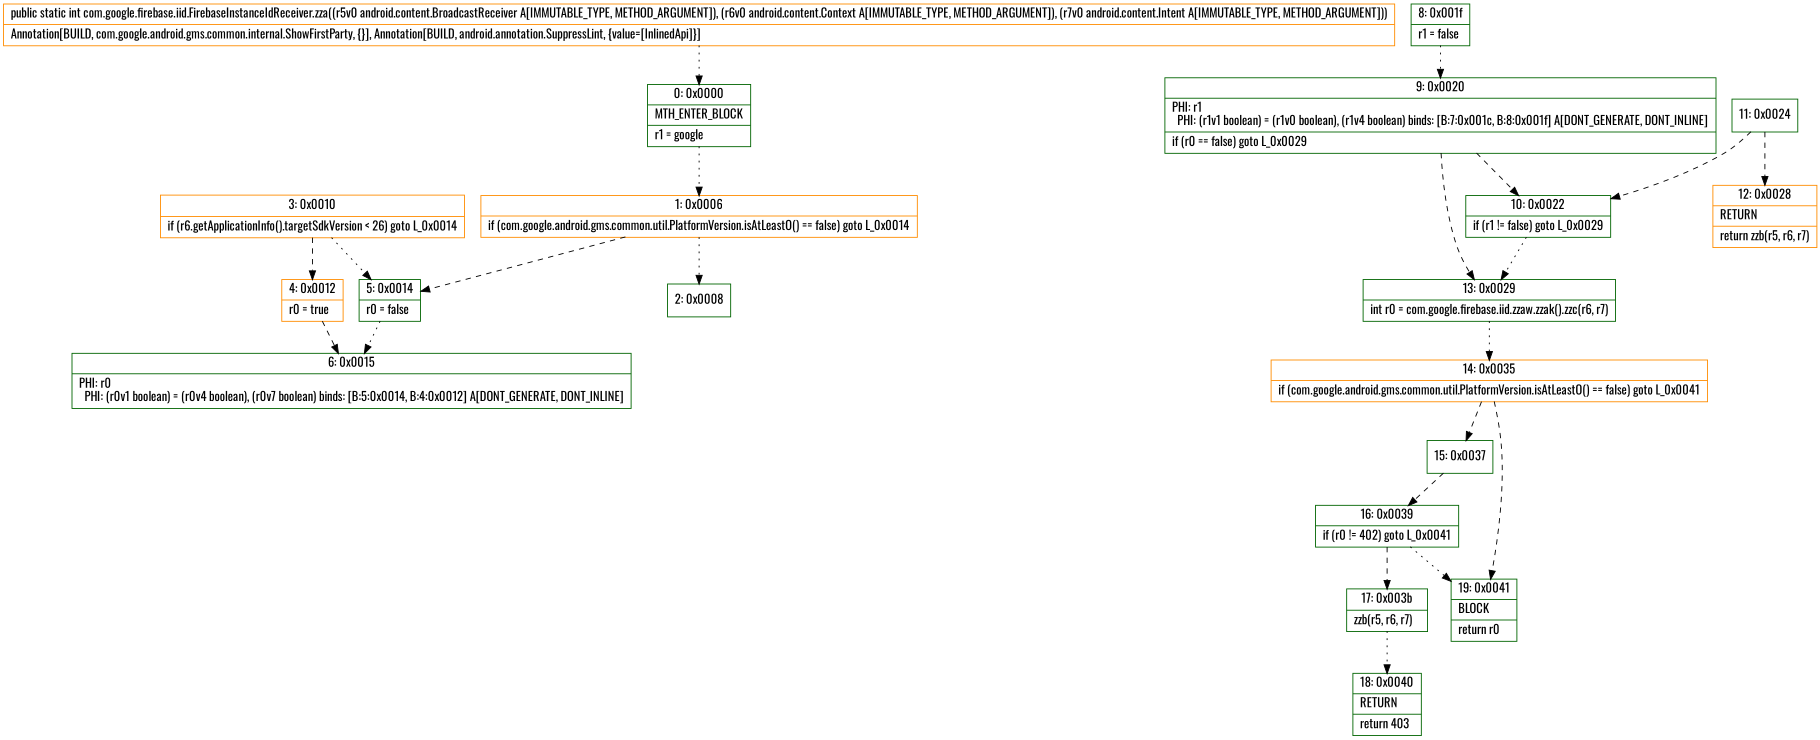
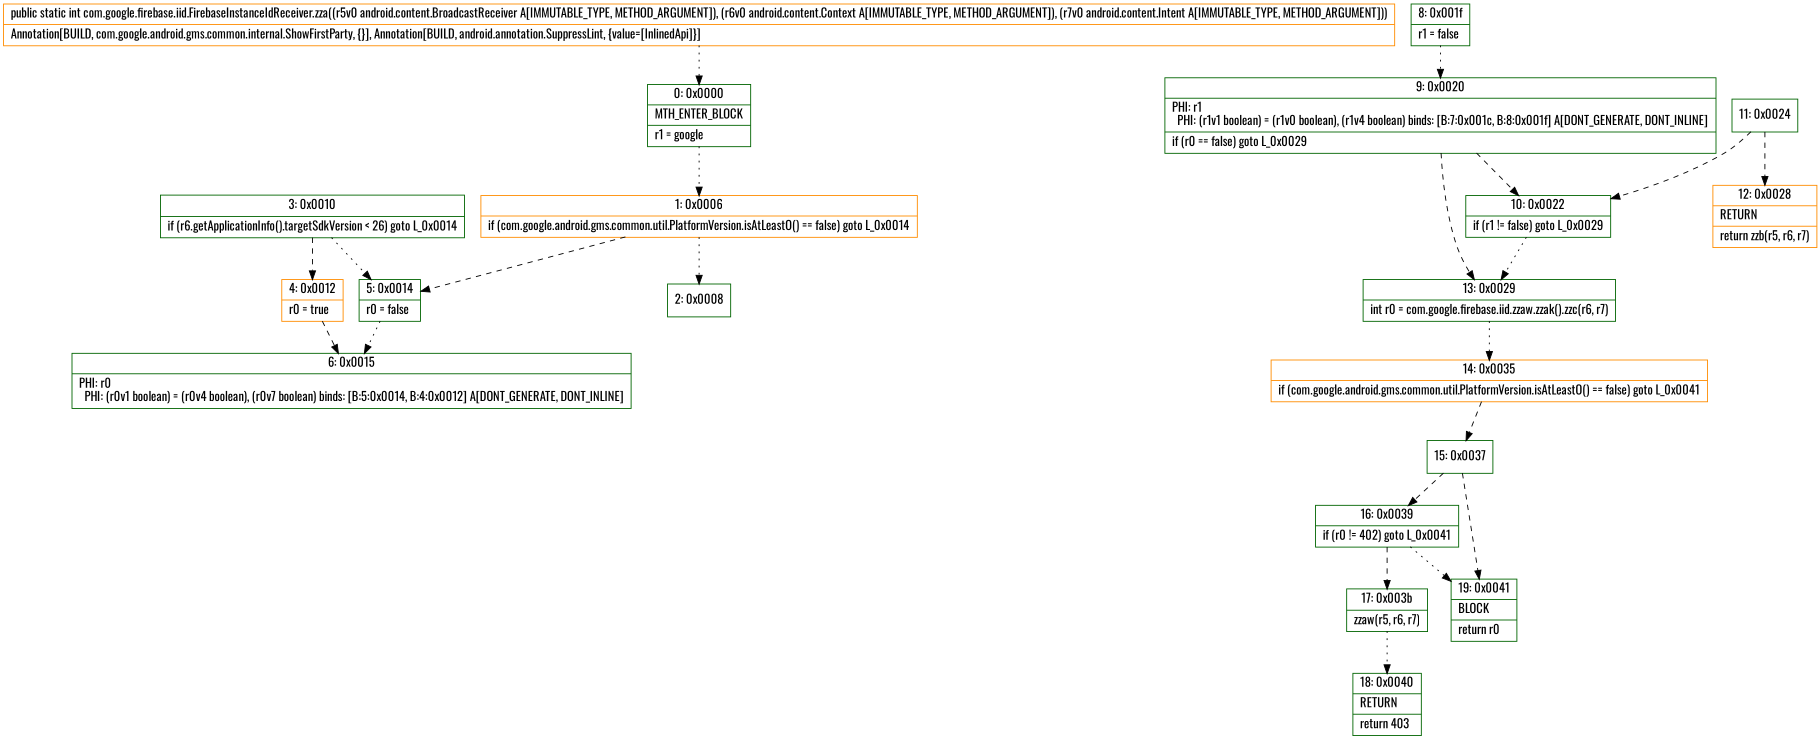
node "3: 0x0010": color darkorange -> darkgreen
edge "14: 0x0035" -> "19: 0x0041": now "15: 0x0037" -> "19: 0x0041"
node "17: 0x003b": text "zzb(r5, r6, r7)" -> "zzaw(r5, r6, r7)"
